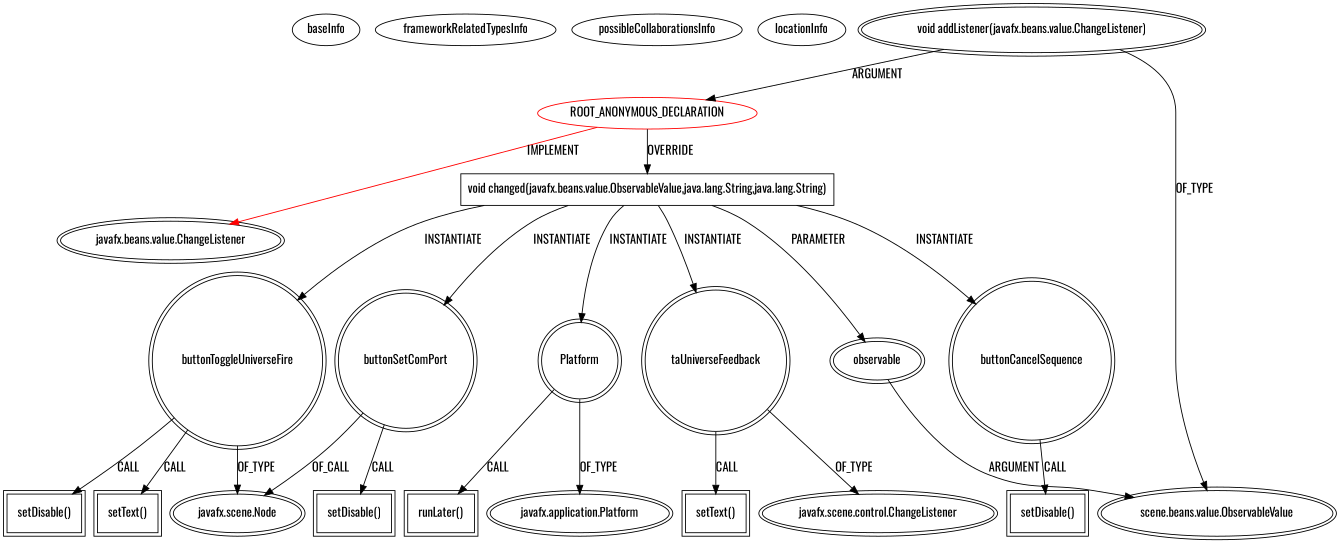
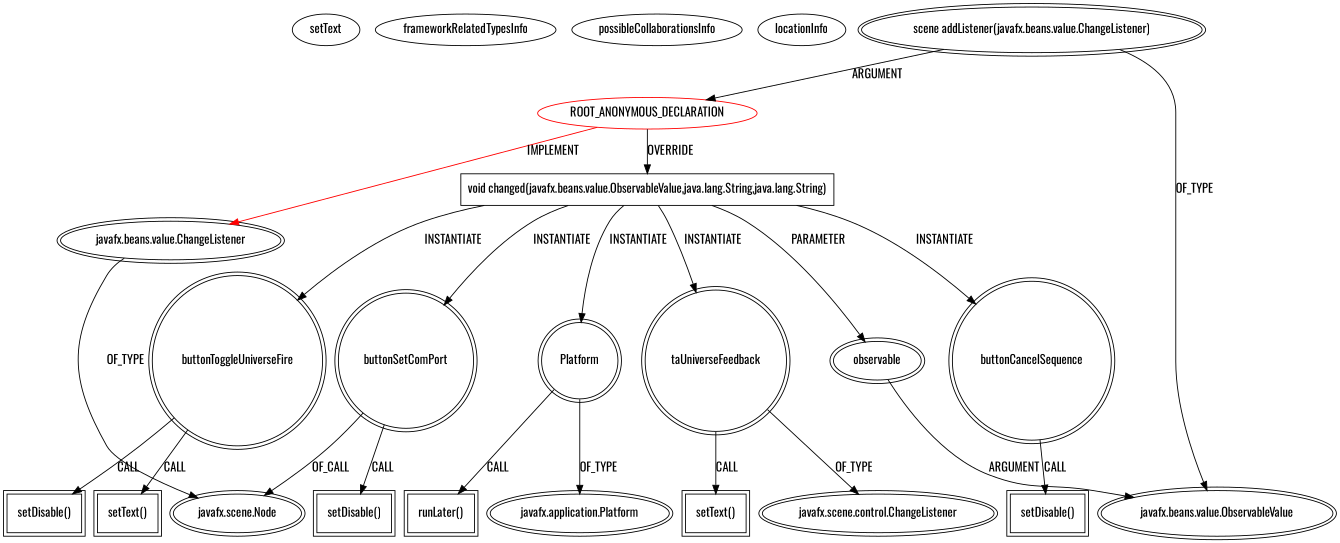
node "baseInfo": label "baseInfo" -> "setText"
node "void addListener(javafx.beans.value.ChangeListener)": label "void addListener(javafx.beans.value.ChangeListener)" -> "scene addListener(javafx.beans.value.ChangeListener)"
edge "buttonToggleUniverseFire" -> "javafx.scene.Node": now "javafx.beans.value.ChangeListener" -> "javafx.scene.Node"
node "scene.beans.value.ObservableValue": label "scene.beans.value.ObservableValue" -> "javafx.beans.value.ObservableValue"
